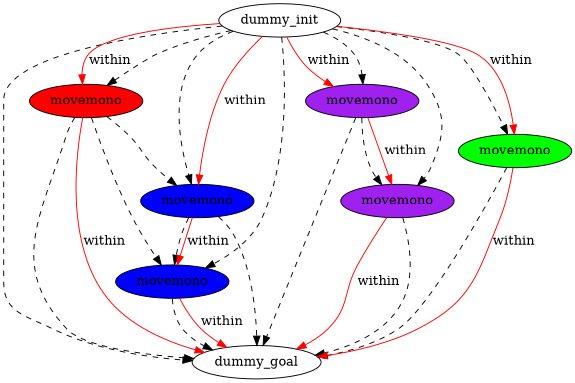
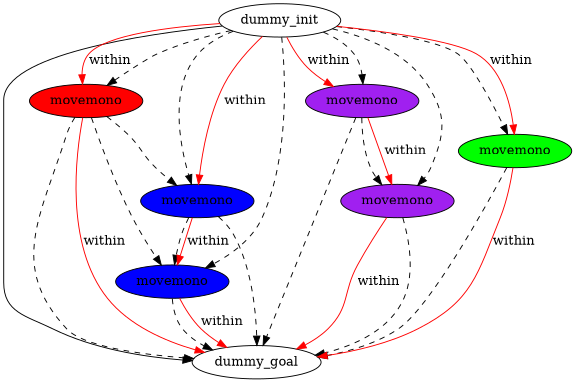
edge "dummy_init" -> "dummy_goal": style dashed -> solid
